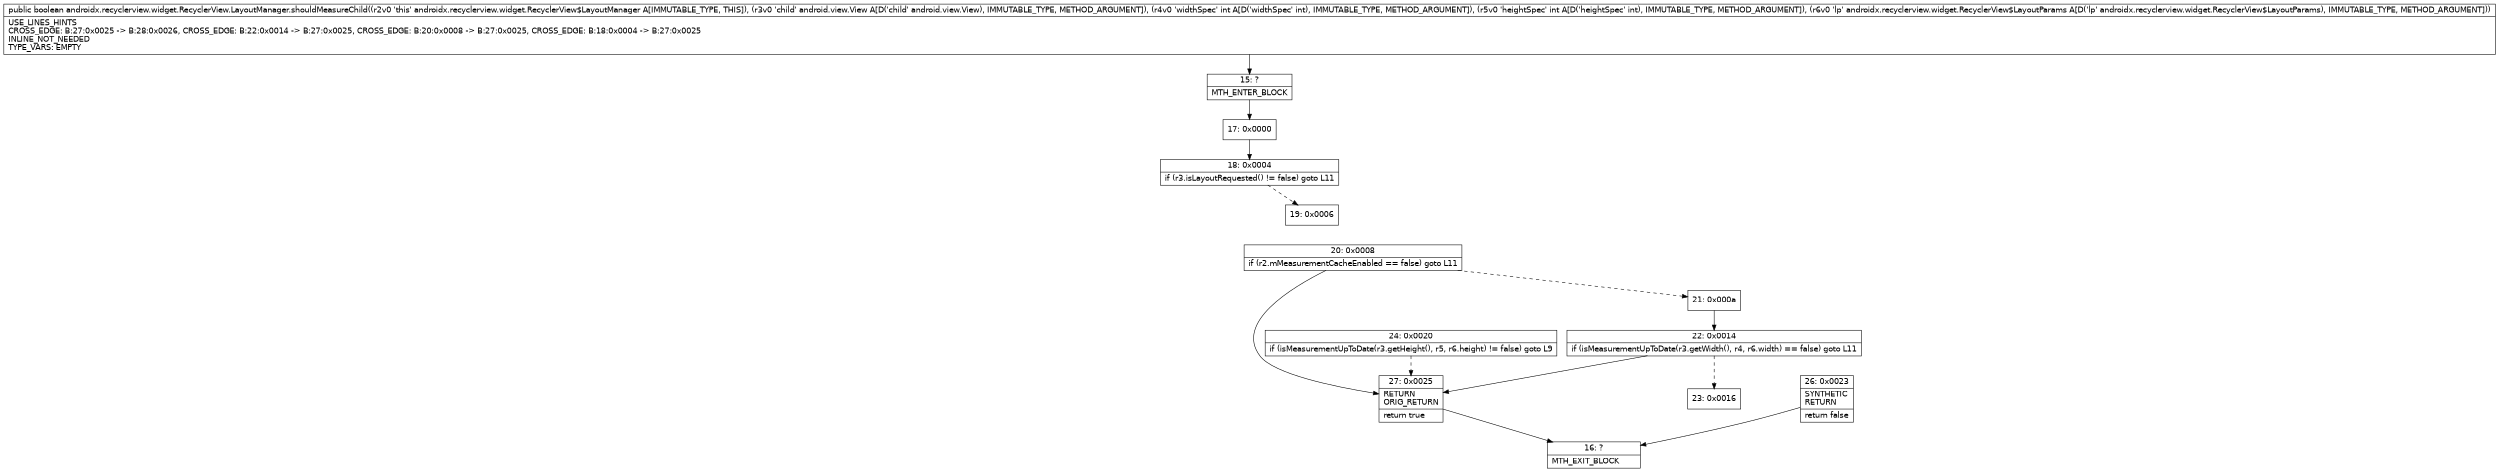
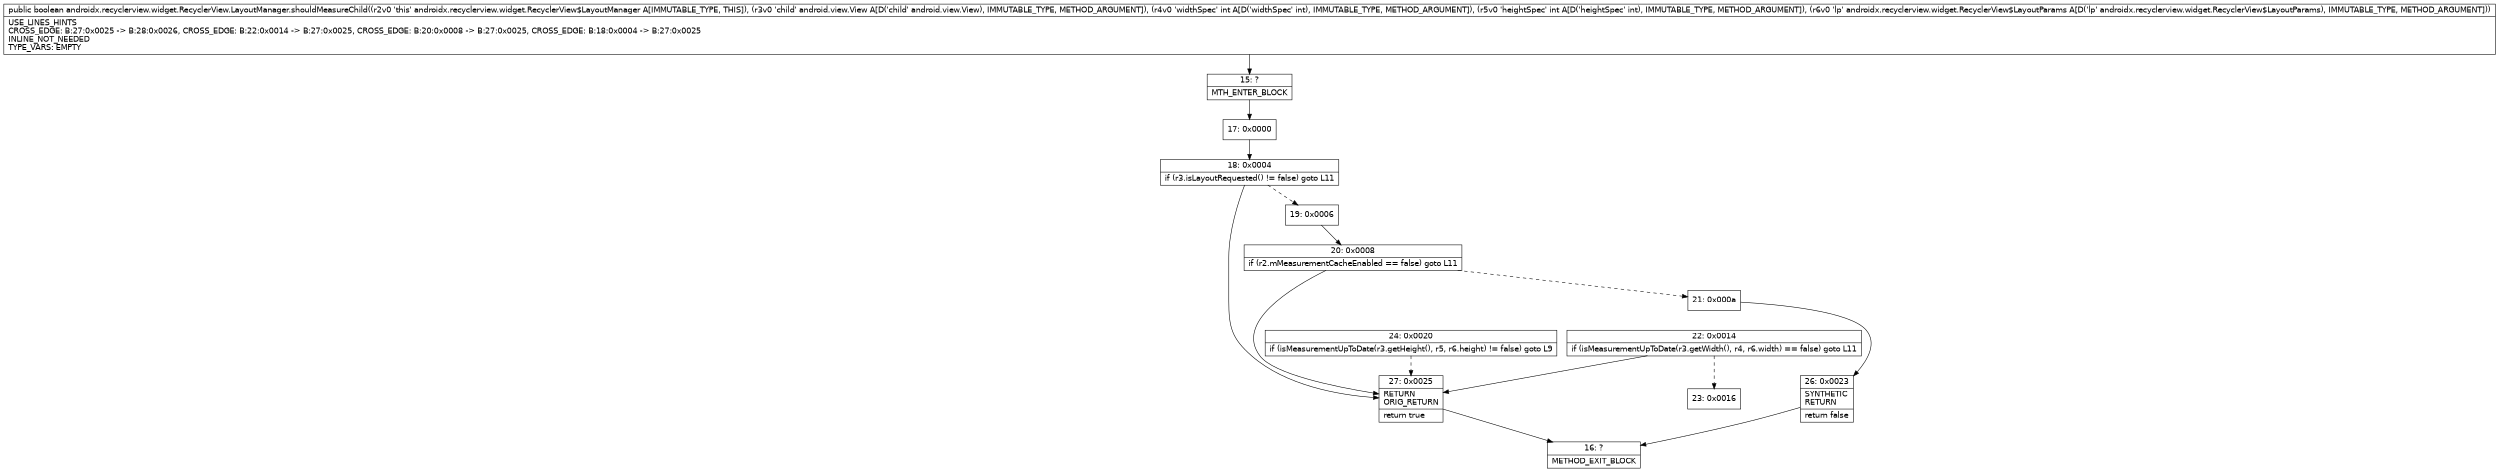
edge "19: 0x0006" -> "20: 0x0008": added
edge "21: 0x000a" -> "22: 0x0014": now "21: 0x000a" -> "26: 0x0023"
edge "18: 0x0004" -> "27: 0x0025": added
node "16: ?": text "MTH_EXIT_BLOCK" -> "METHOD_EXIT_BLOCK"
